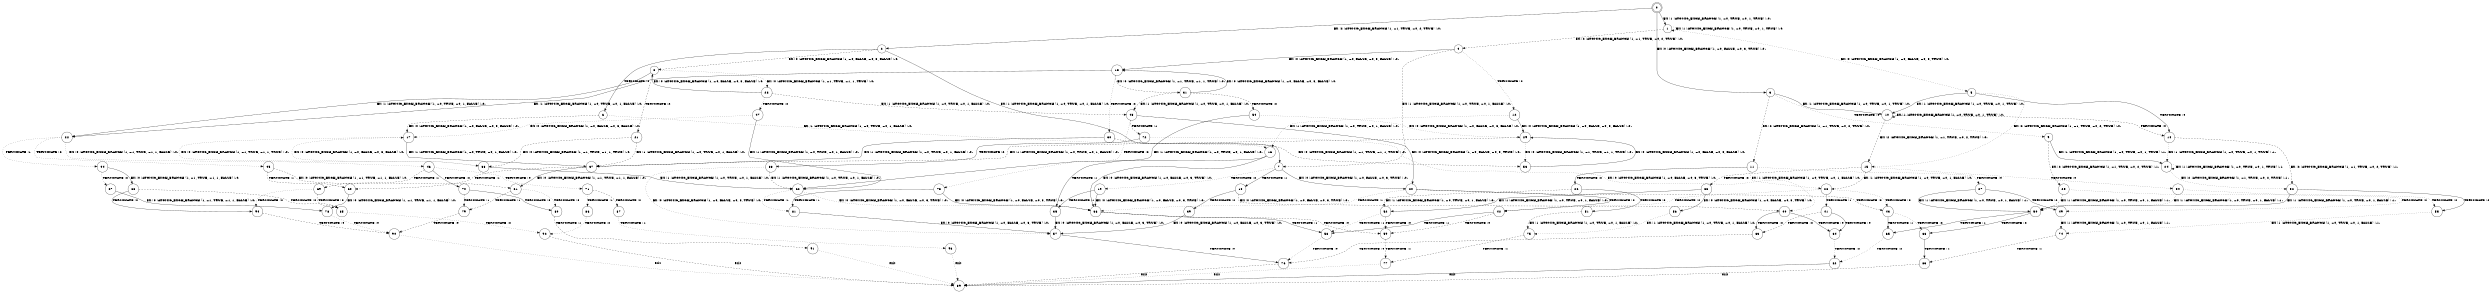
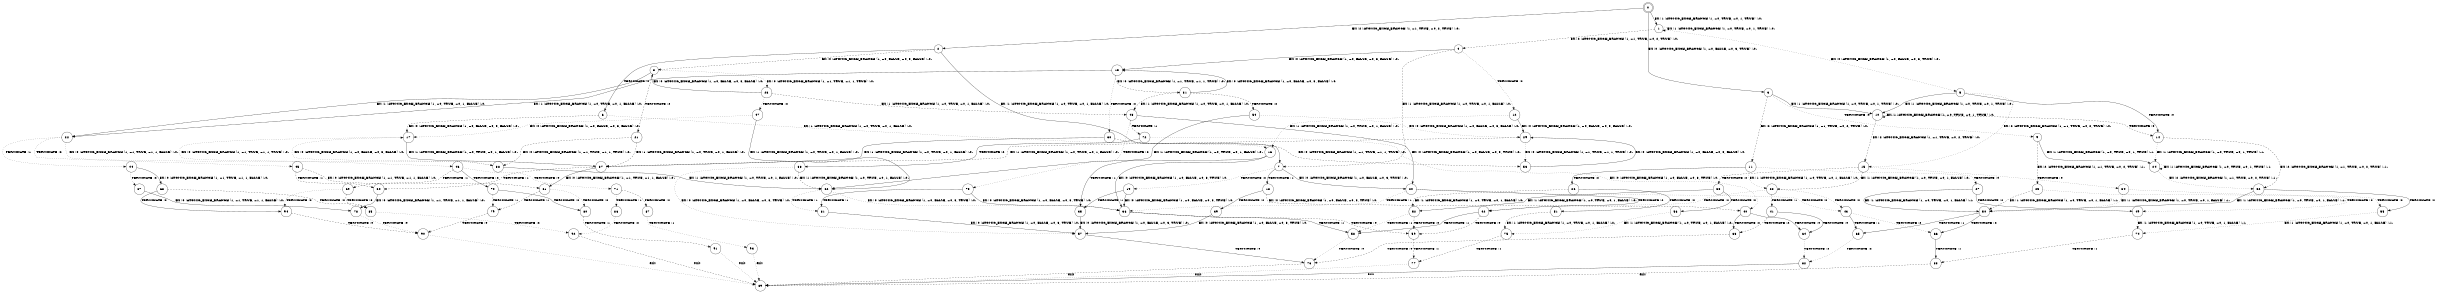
edge "20" -> "43": style dashed -> dotted
edge "33" -> "56": label "EX !0 !ATOMIC_EXCH_BRANCH (1, +0, FALSE, +0, 3, TRUE) !:0:" -> "TERMINATE !0"
